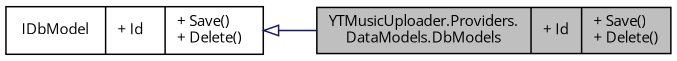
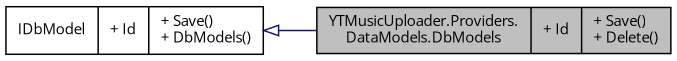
node "IDbModel": text "+ Delete()" -> "+ DbModels()"
